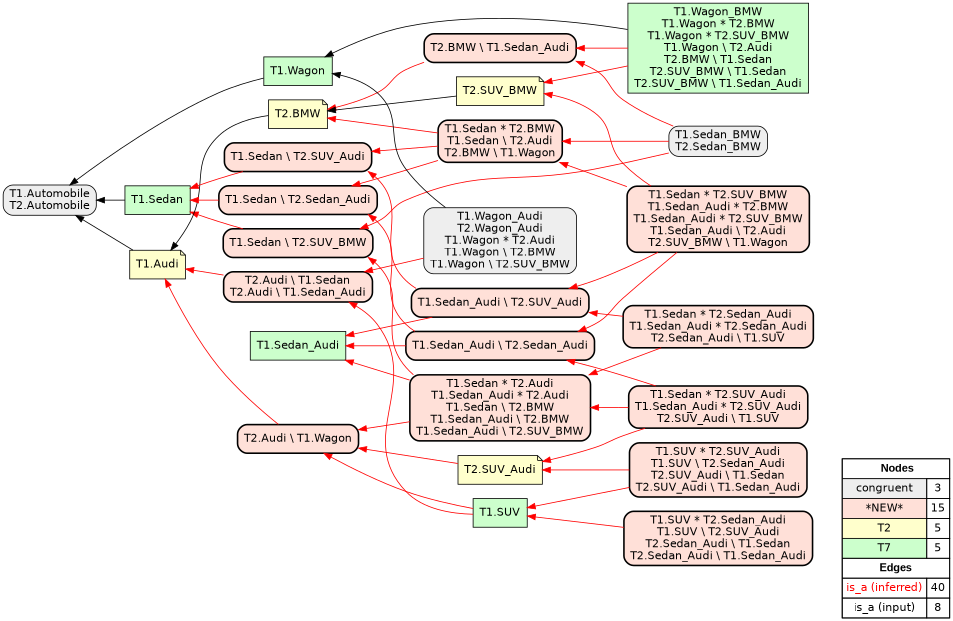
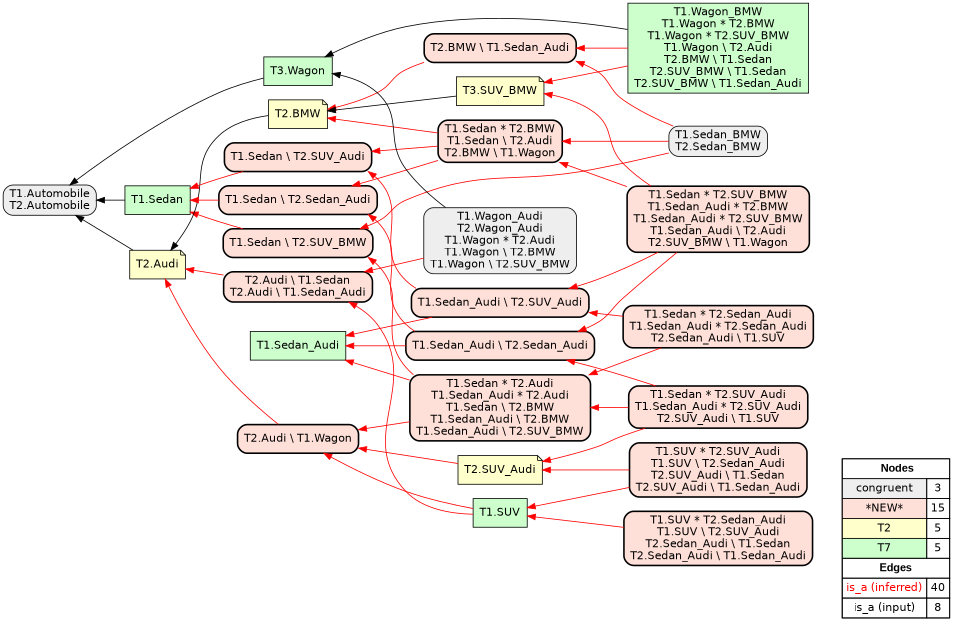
node "T1.Wagon": label "T1.Wagon" -> "T3.Wagon"
node "T2.SUV_BMW": label "T2.SUV_BMW" -> "T3.SUV_BMW"
node "T1.Audi": label "T1.Audi" -> "T2.Audi"
